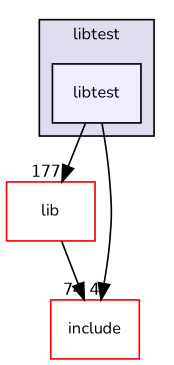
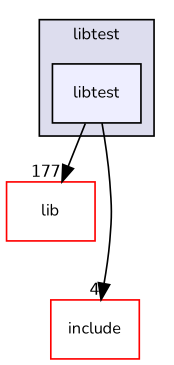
edge "lib" -> "include": removed
